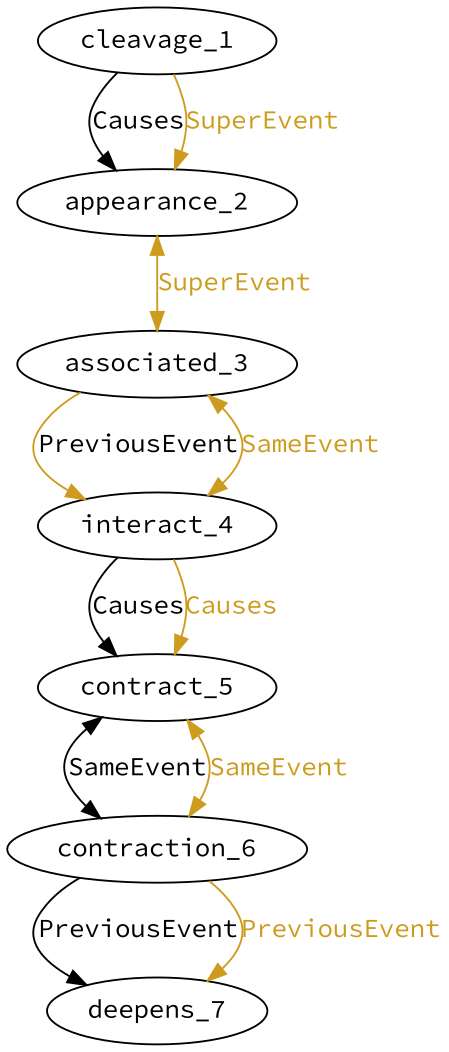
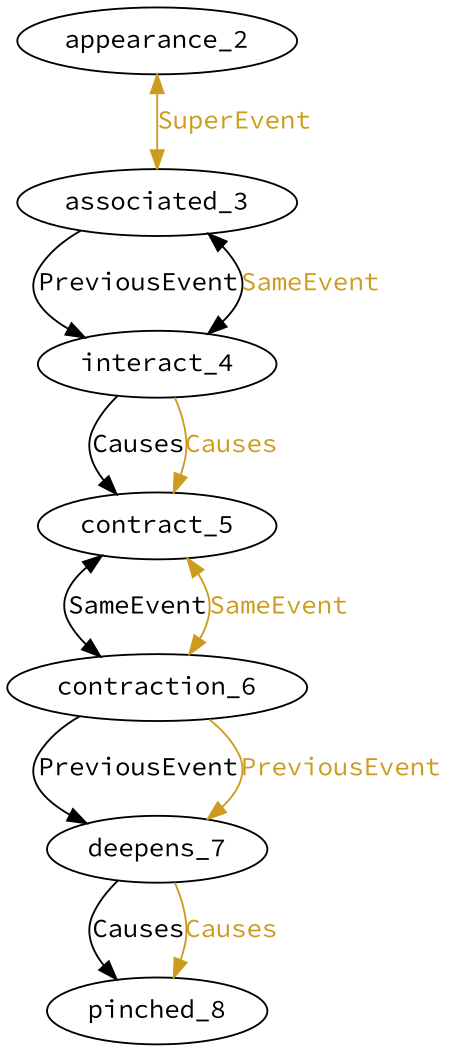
node "cleavage_1": removed
edge "associated_3" -> "interact_4": color goldenrod3 -> Black
edge "associated_3" -- "interact_4": color goldenrod3 -> Black
node "pinched_8": added
